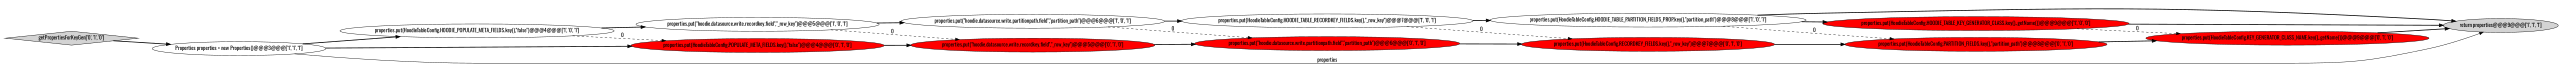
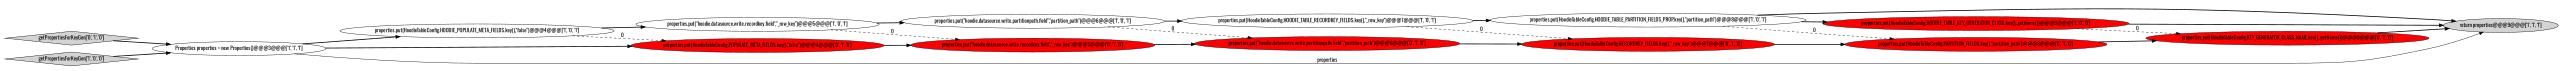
node "getPropertiesForKeyGen['1', '0', '0']": added
